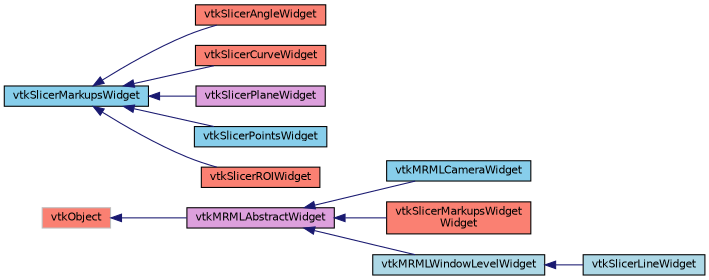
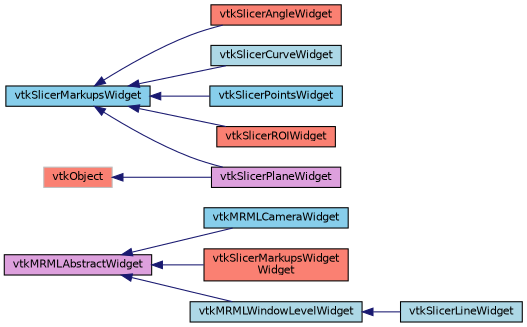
node "vtkSlicerCurveWidget": fillcolor salmon -> lightblue
edge "vtkMRMLAbstractWidget" -> "vtkObject": now "vtkSlicerPlaneWidget" -> "vtkObject"
